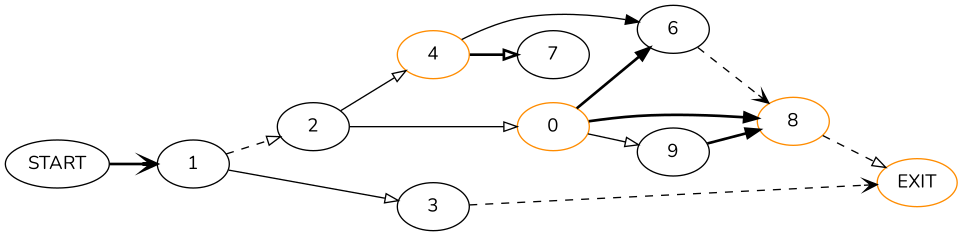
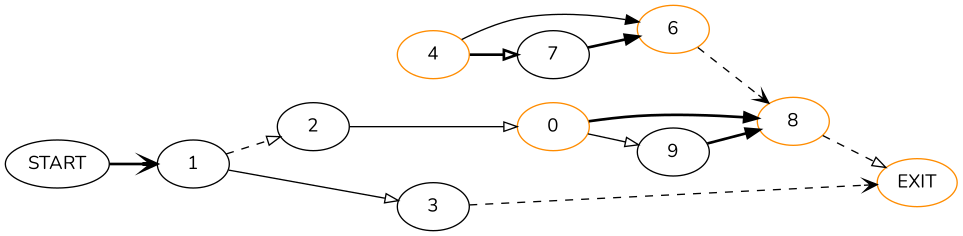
node "6": color black -> darkorange
edge "0" -> "6": now "7" -> "6"
edge "2" -> "4": removed
